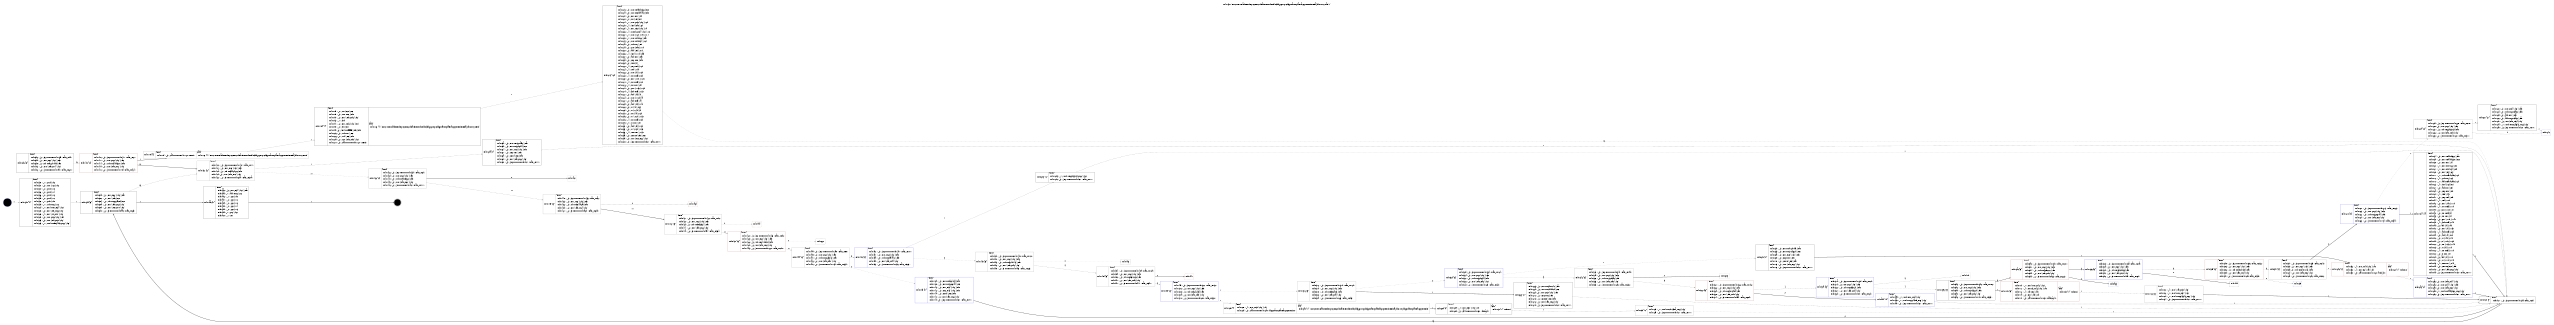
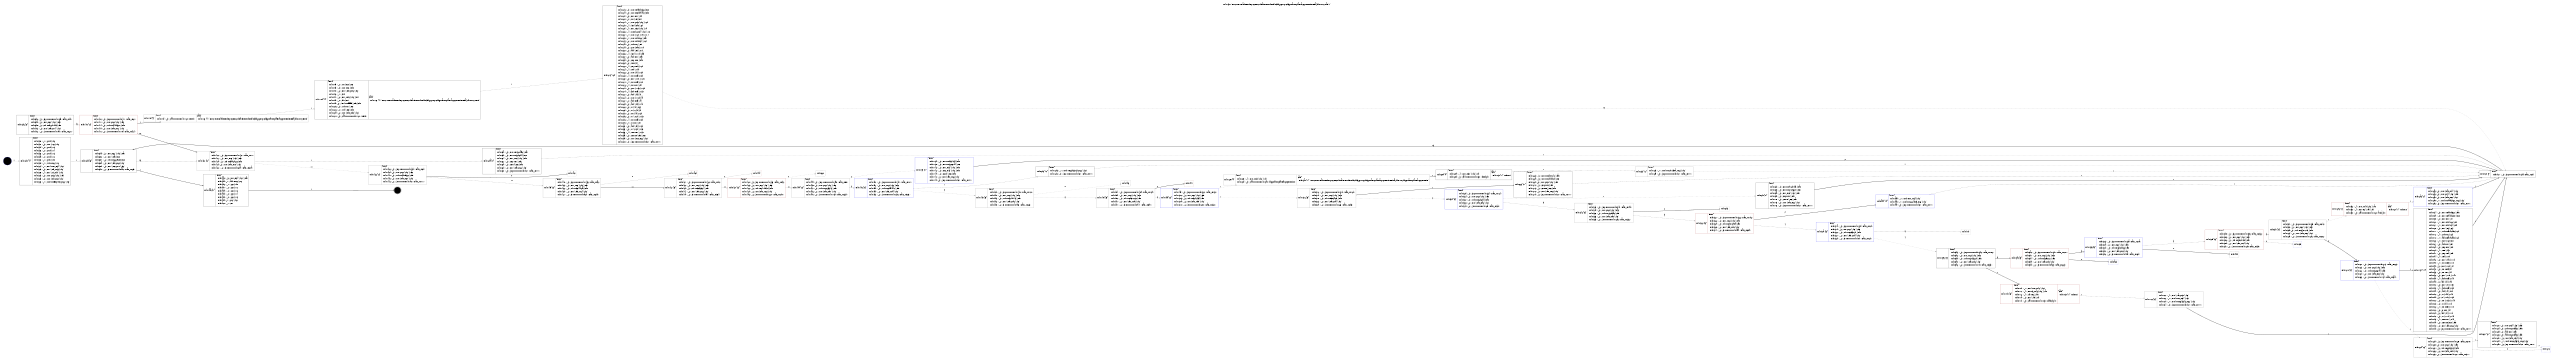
edge "0x4016f0 [27]" -> "0x401698 [13]": now "0x4016f0 [27]" -> "0x401b27 [5]"
